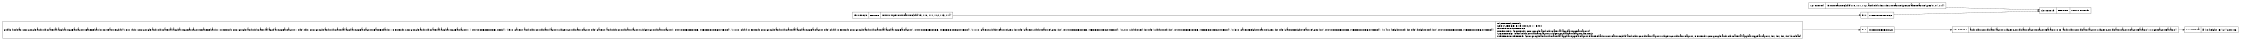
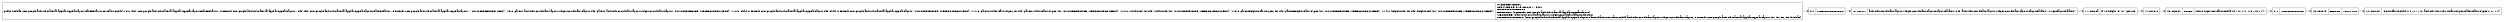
edge "12: 0x000d" -> "13: 0x001b": reversed
node "13: 0x001b": text "return extends" -> "return true"
node "14: 0x001c": added
node "8: ?": text "MTH_TYPE_BLOCK" -> "MTH_ENTER_BLOCK"
